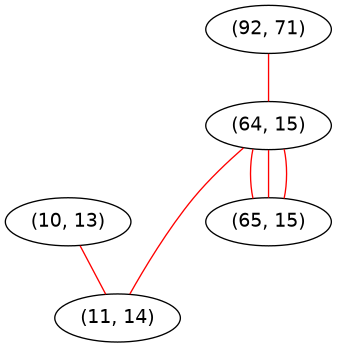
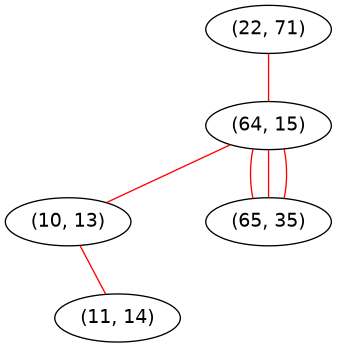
node "(92, 71)": label "(92, 71)" -> "(22, 71)"
edge "(64, 15)" -- "(11, 14)": now "(64, 15)" -- "(10, 13)"
node "(65, 15)": label "(65, 15)" -> "(65, 35)"
